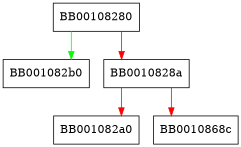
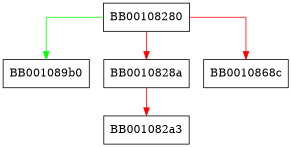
node "BB001082b0": label "BB001082b0" -> "BB001089b0"
edge "BB0010828a" -> "BB0010868c": now "BB00108280" -> "BB0010868c"
node "BB001082a0": label "BB001082a0" -> "BB001082a3"
